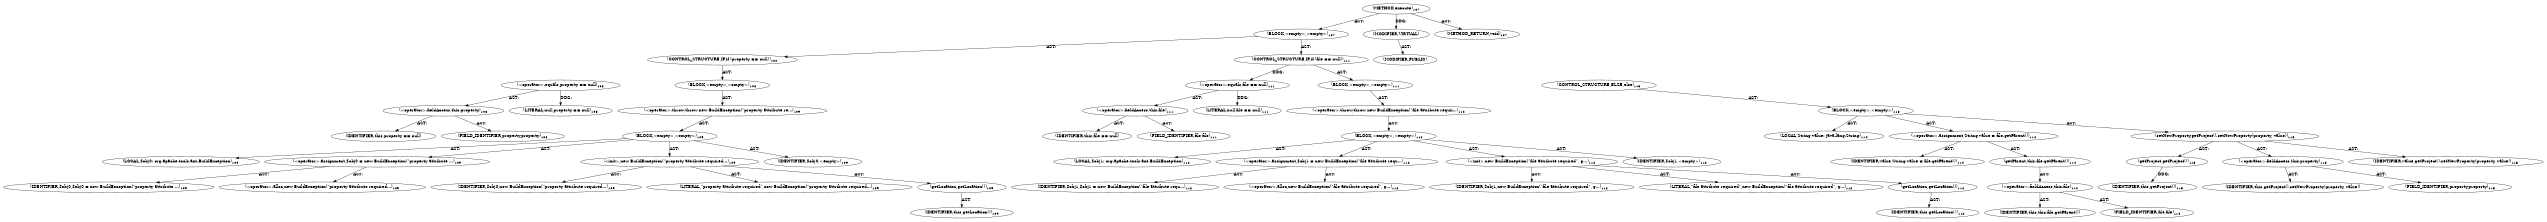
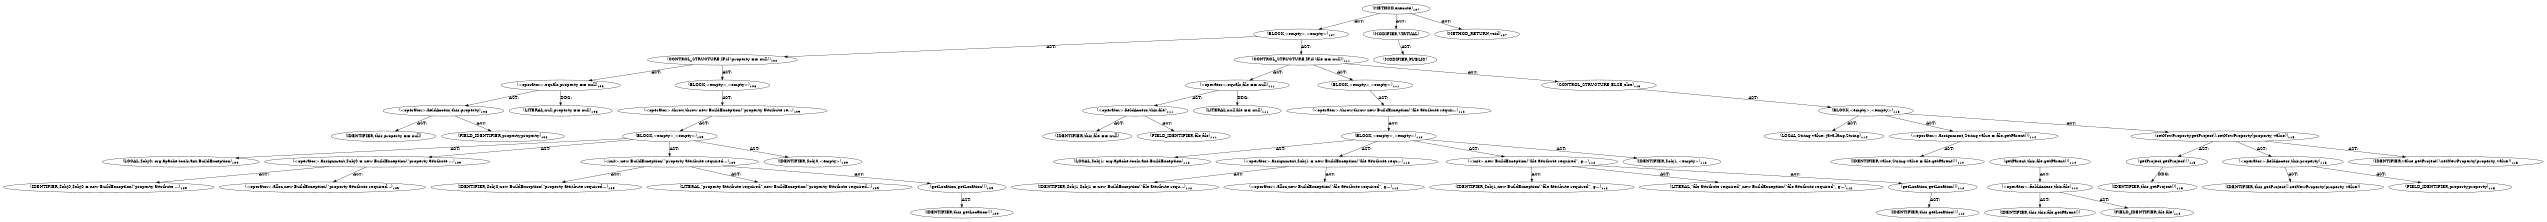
edge "(METHOD,execute)" -> "(MODIFIER,VIRTUAL)": label "DDG: " -> "AST: "
edge "(CONTROL_STRUCTURE,IF,if (property == null))" -> "(<operator>.equals,property == null)": added, label "AST:"
edge "(CONTROL_STRUCTURE,IF,if (file == null))" -> "(<operator>.equals,file == null)": label "DDG: " -> "AST: "
edge "(CONTROL_STRUCTURE,IF,if (file == null))" -> "(CONTROL_STRUCTURE,ELSE,else)": added, label "AST:"
edge "(<operator>.assignment,String value = file.getParent())" -> "(getParent,this.file.getParent())": removed, label "AST:"
